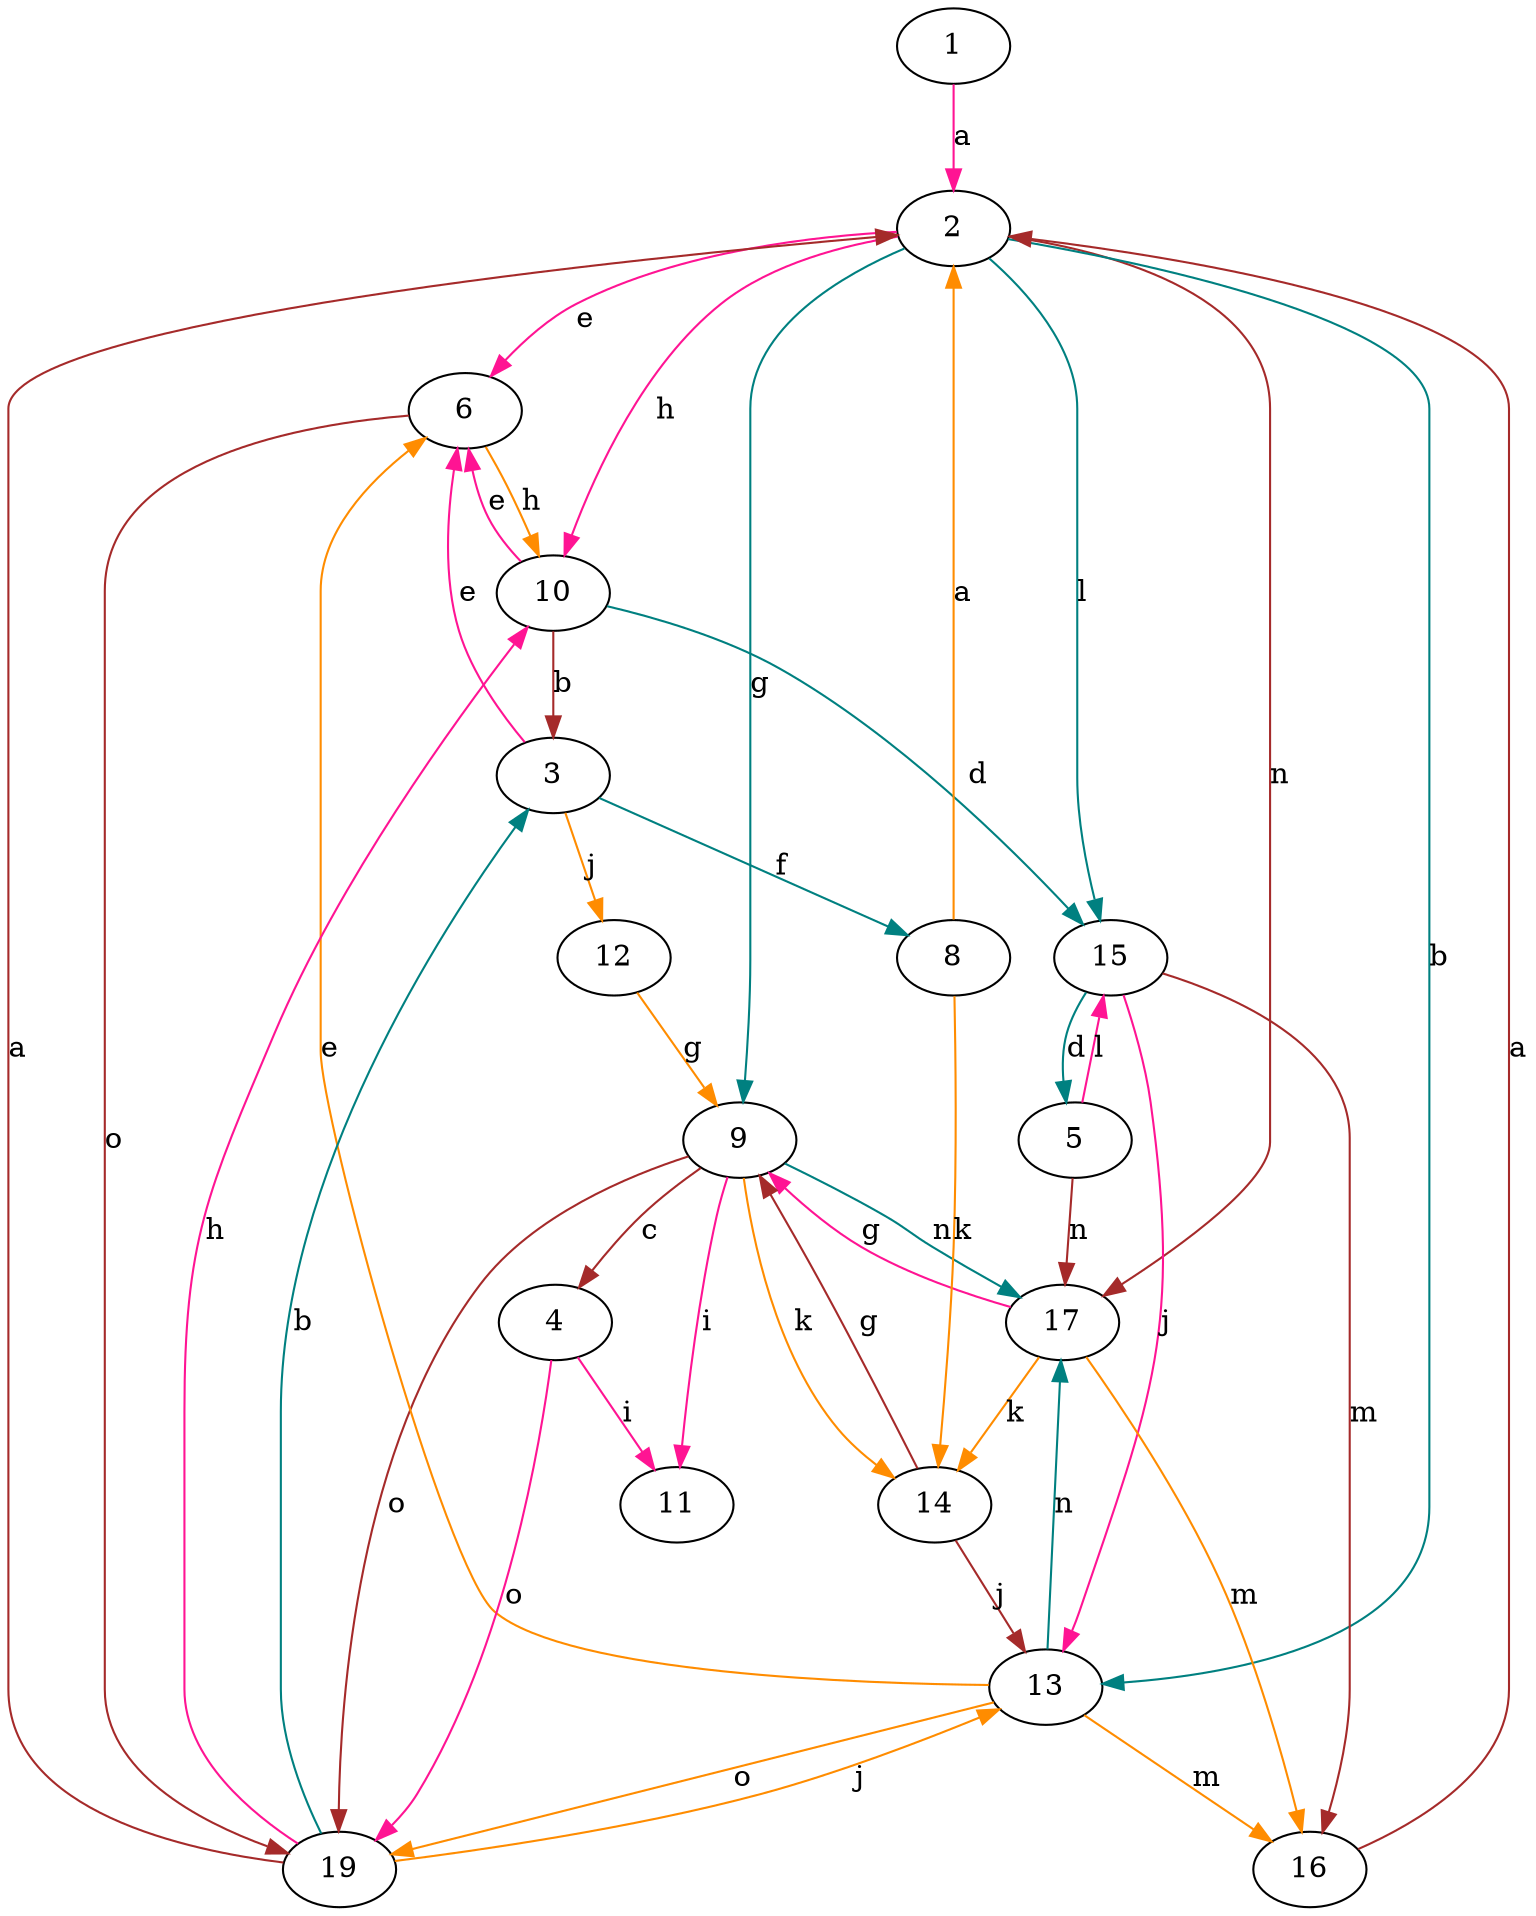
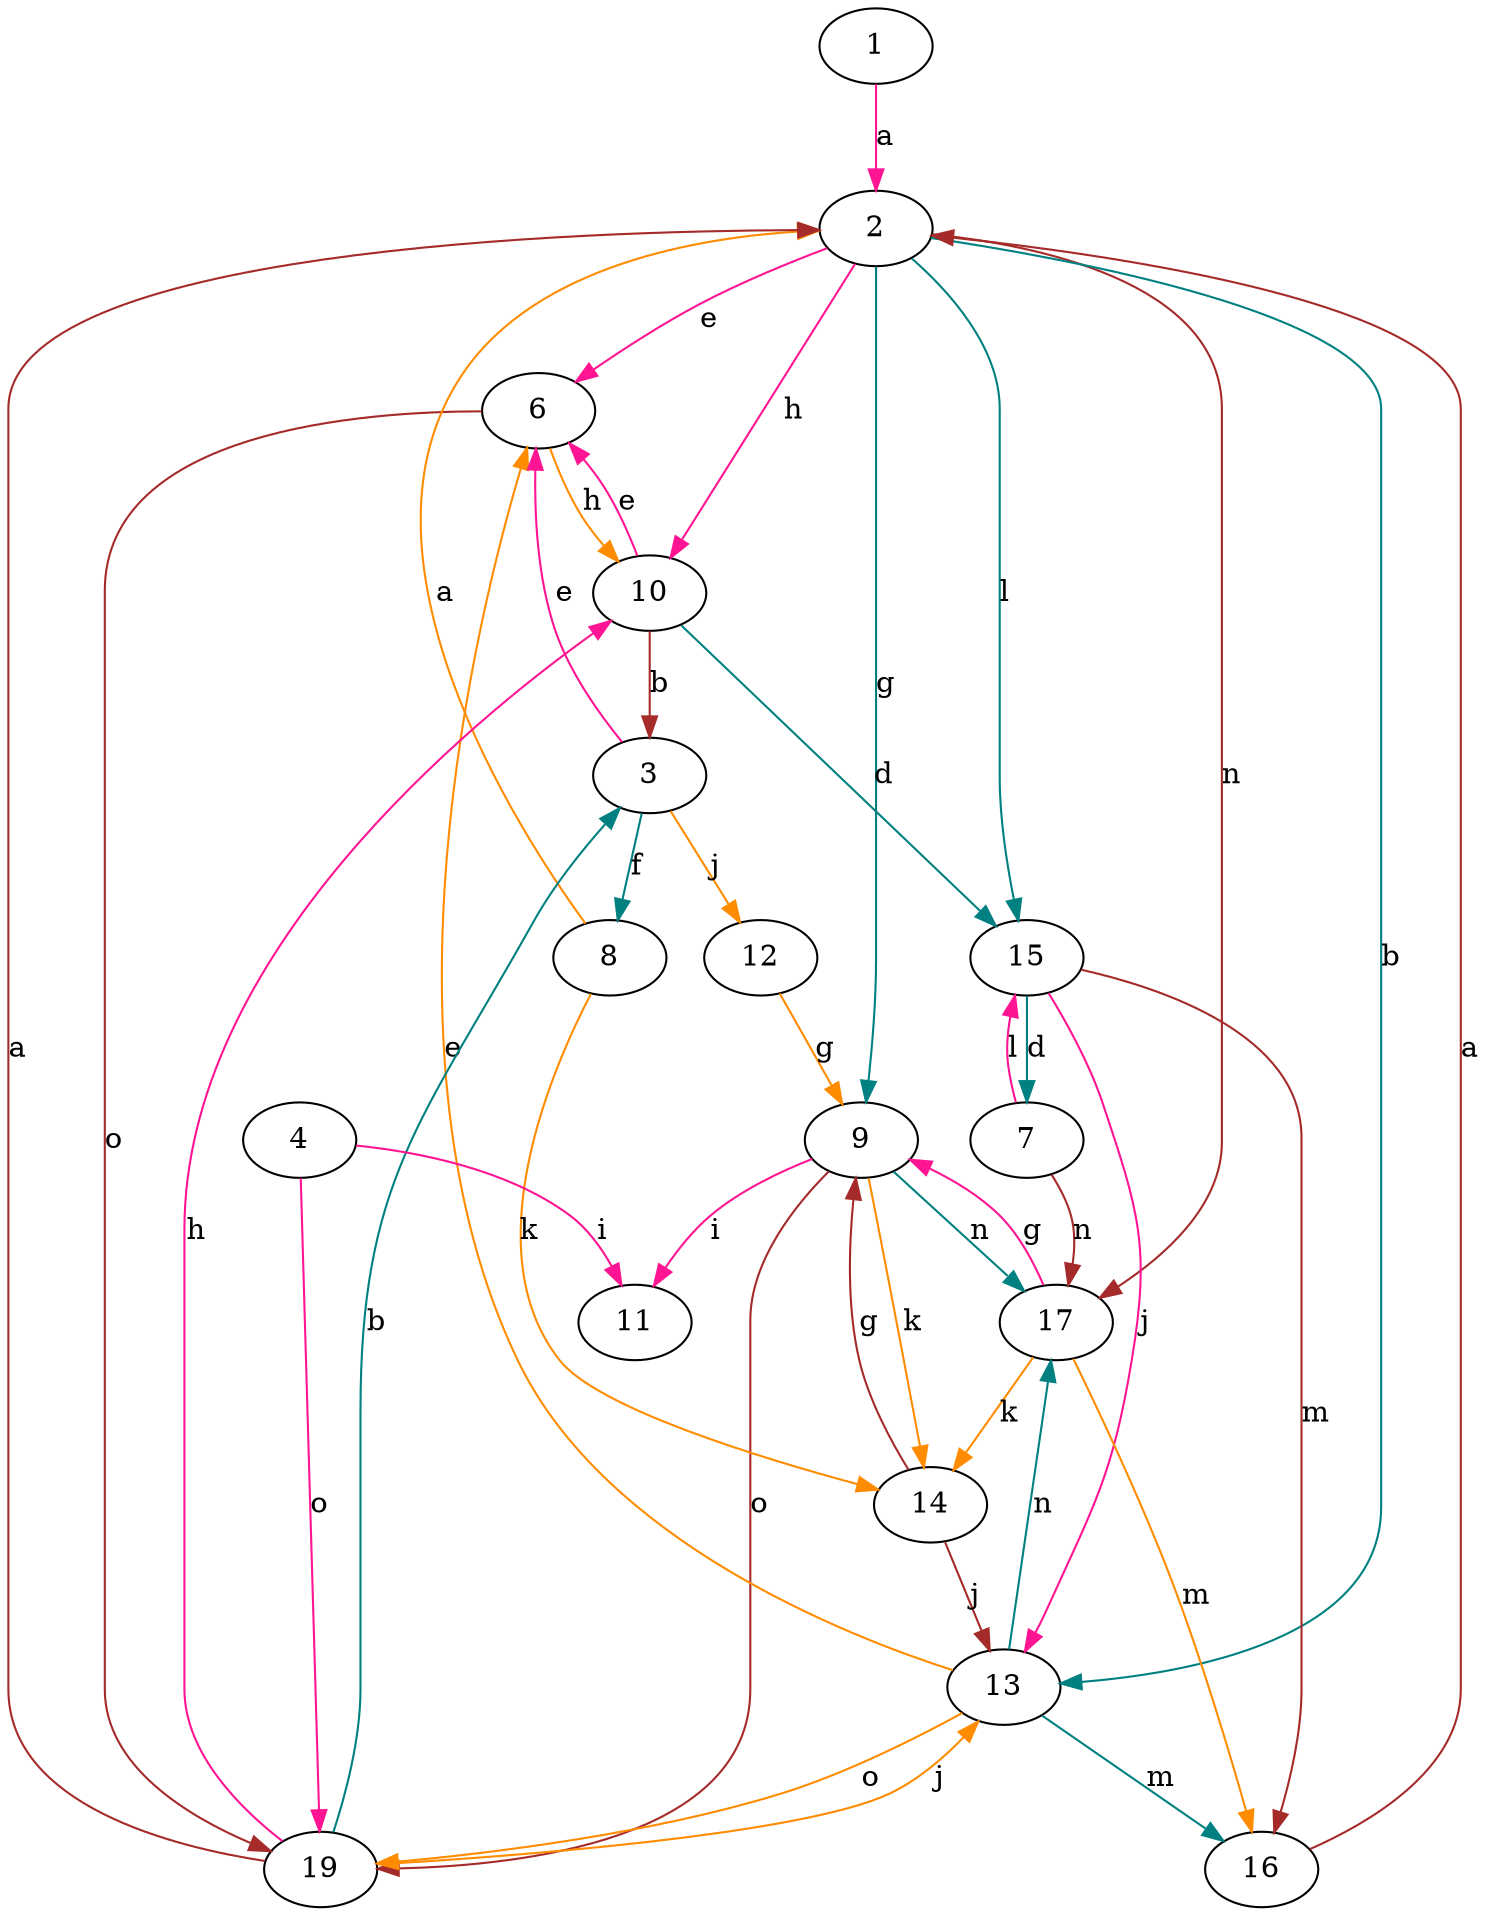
node "5": label "5" -> "7"
edge "9" -> "4": removed, label "c"
edge "13" -> "16": color darkorange -> teal
